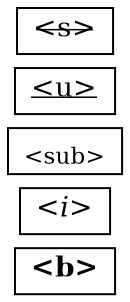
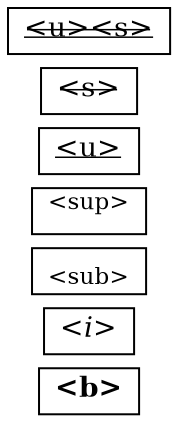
node "<u><s>": added
node "<sup>": added
